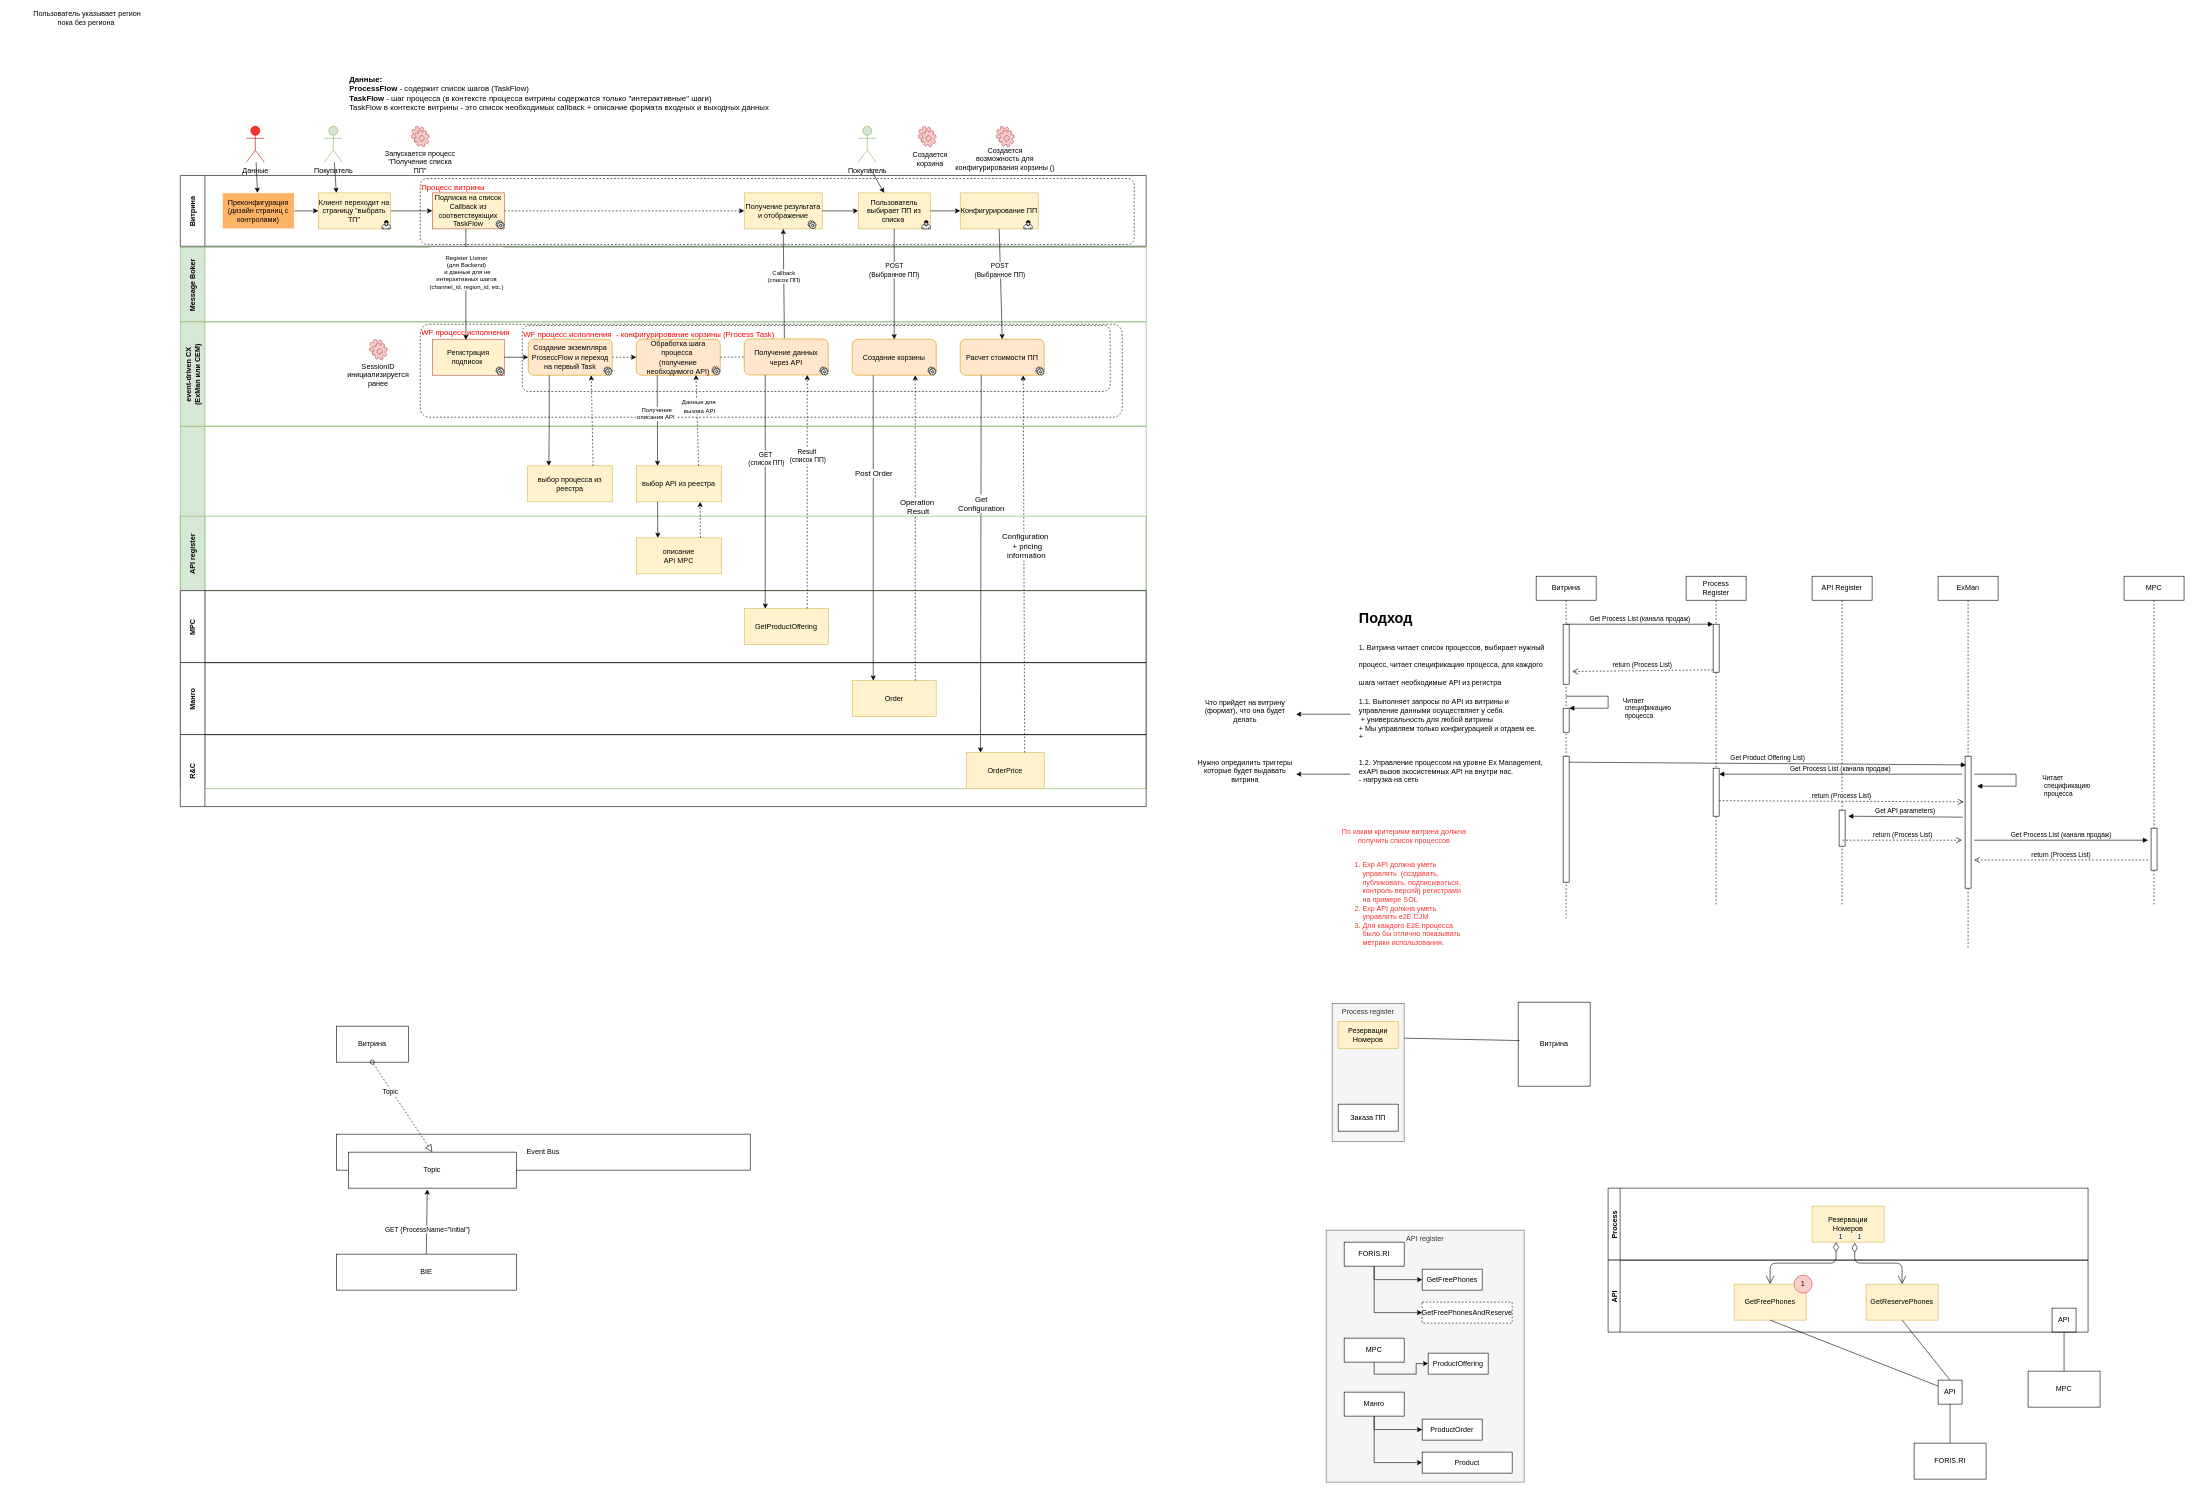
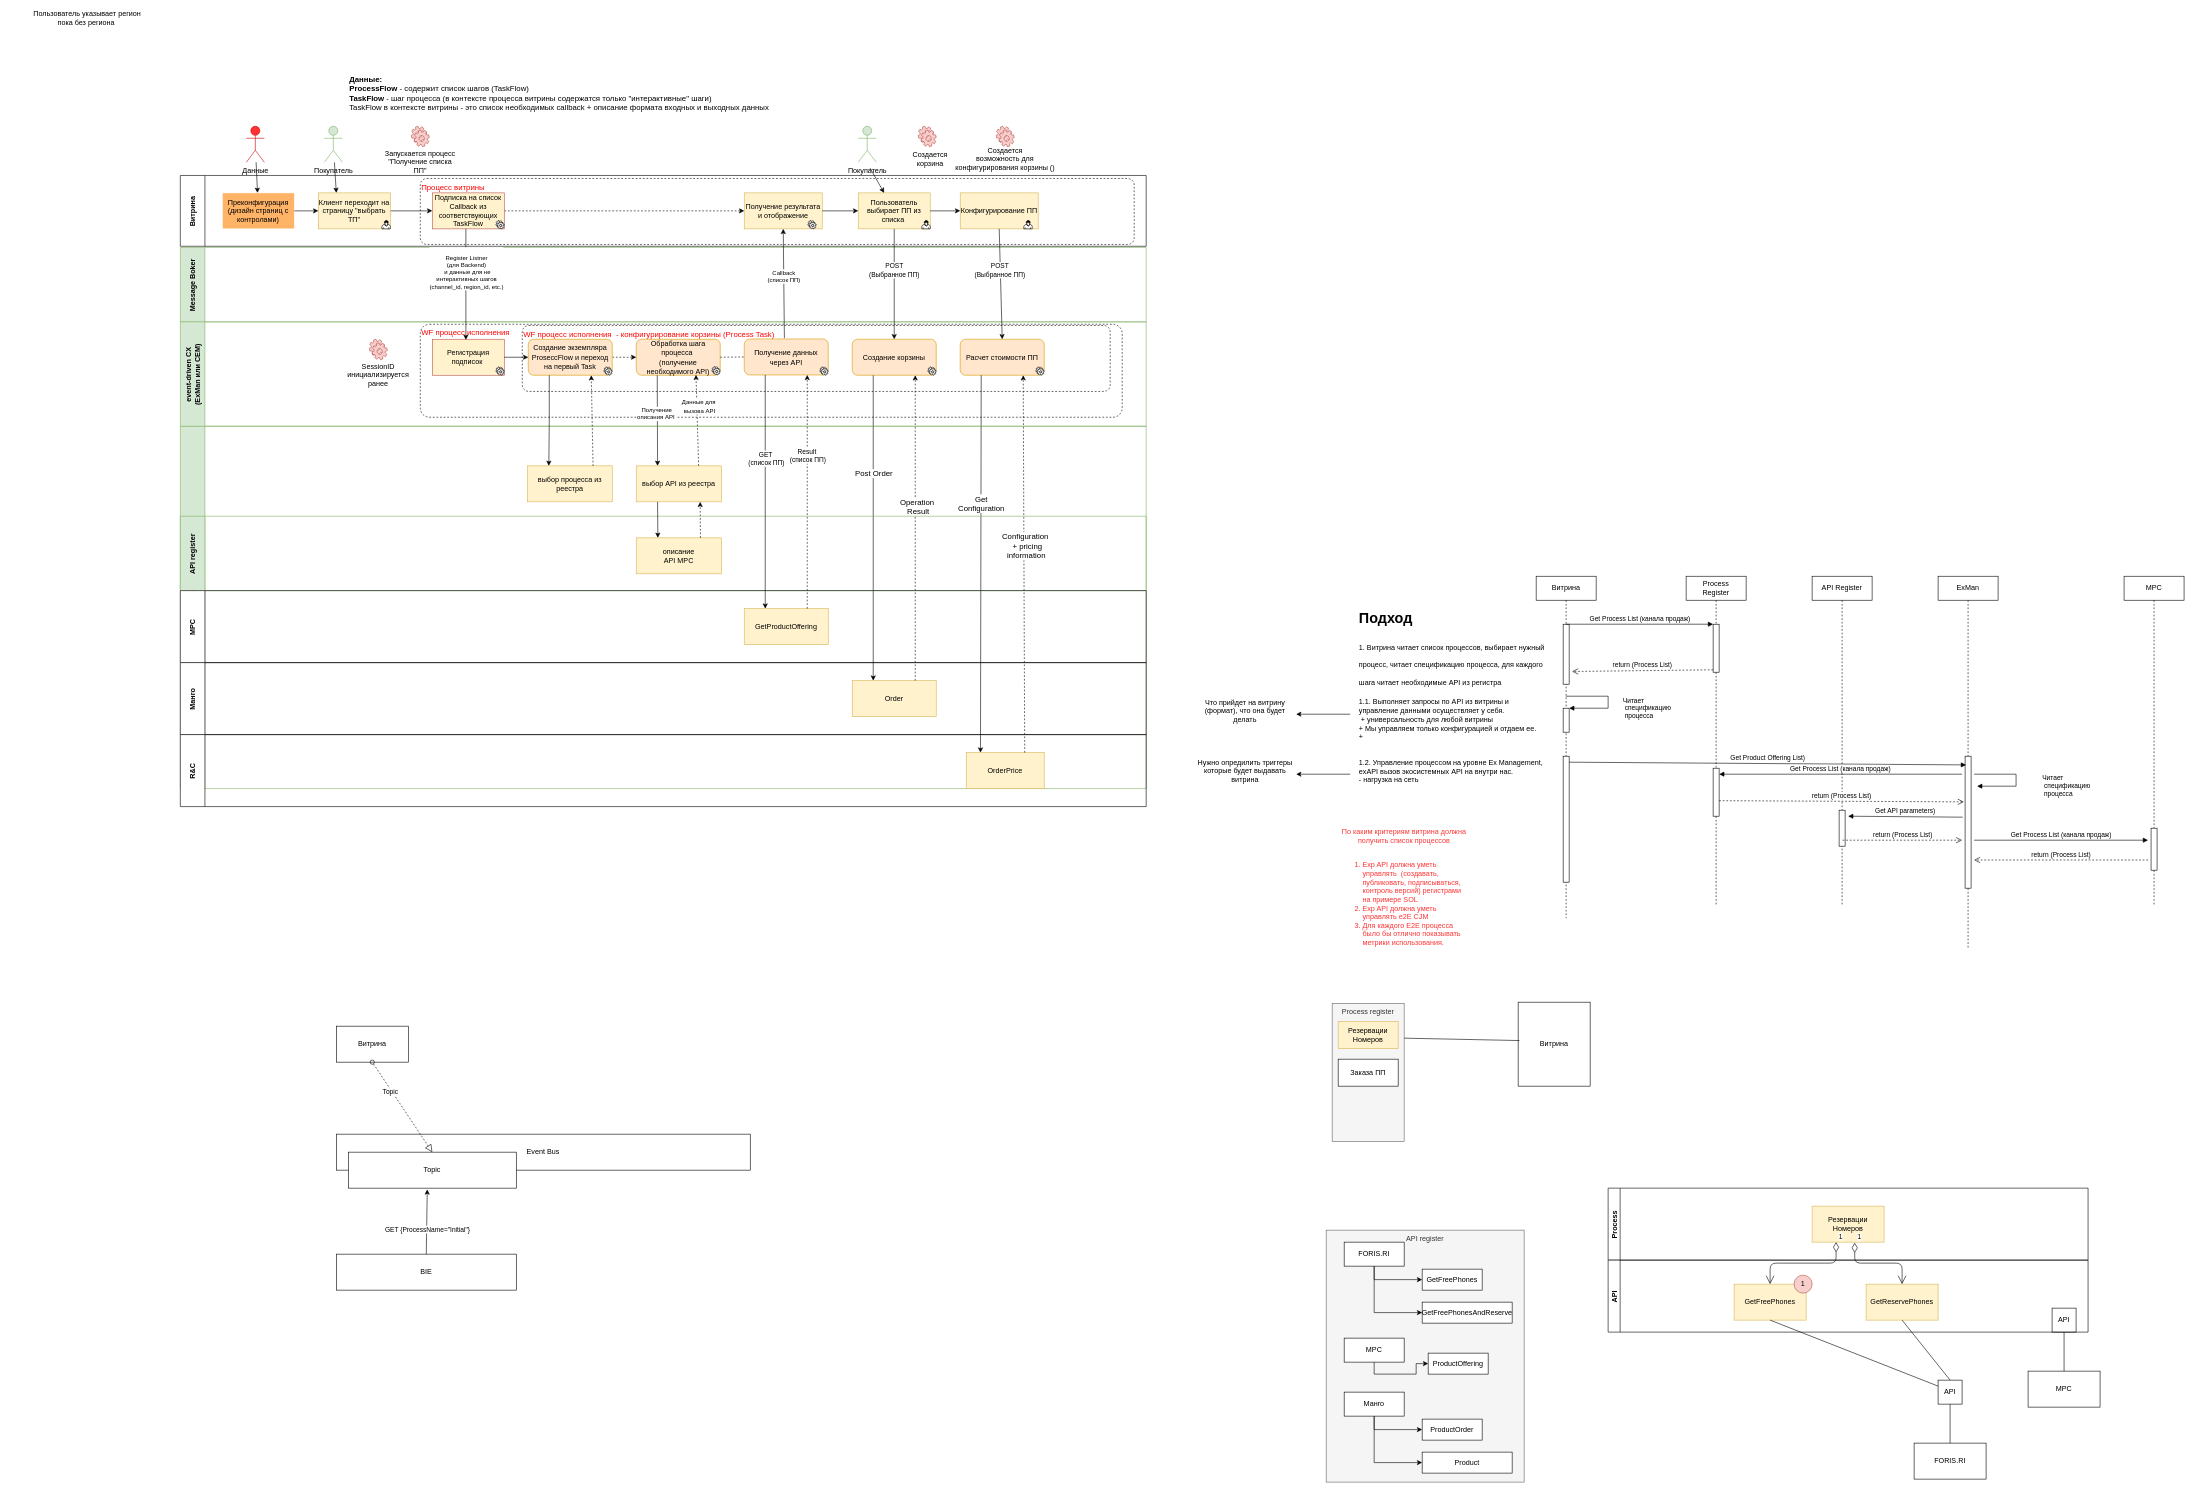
node "Заказа ПП": moved (1368, 1118) -> (1368, 1073)
node "GetFreePhonesAndReserve": style dashed -> solid
